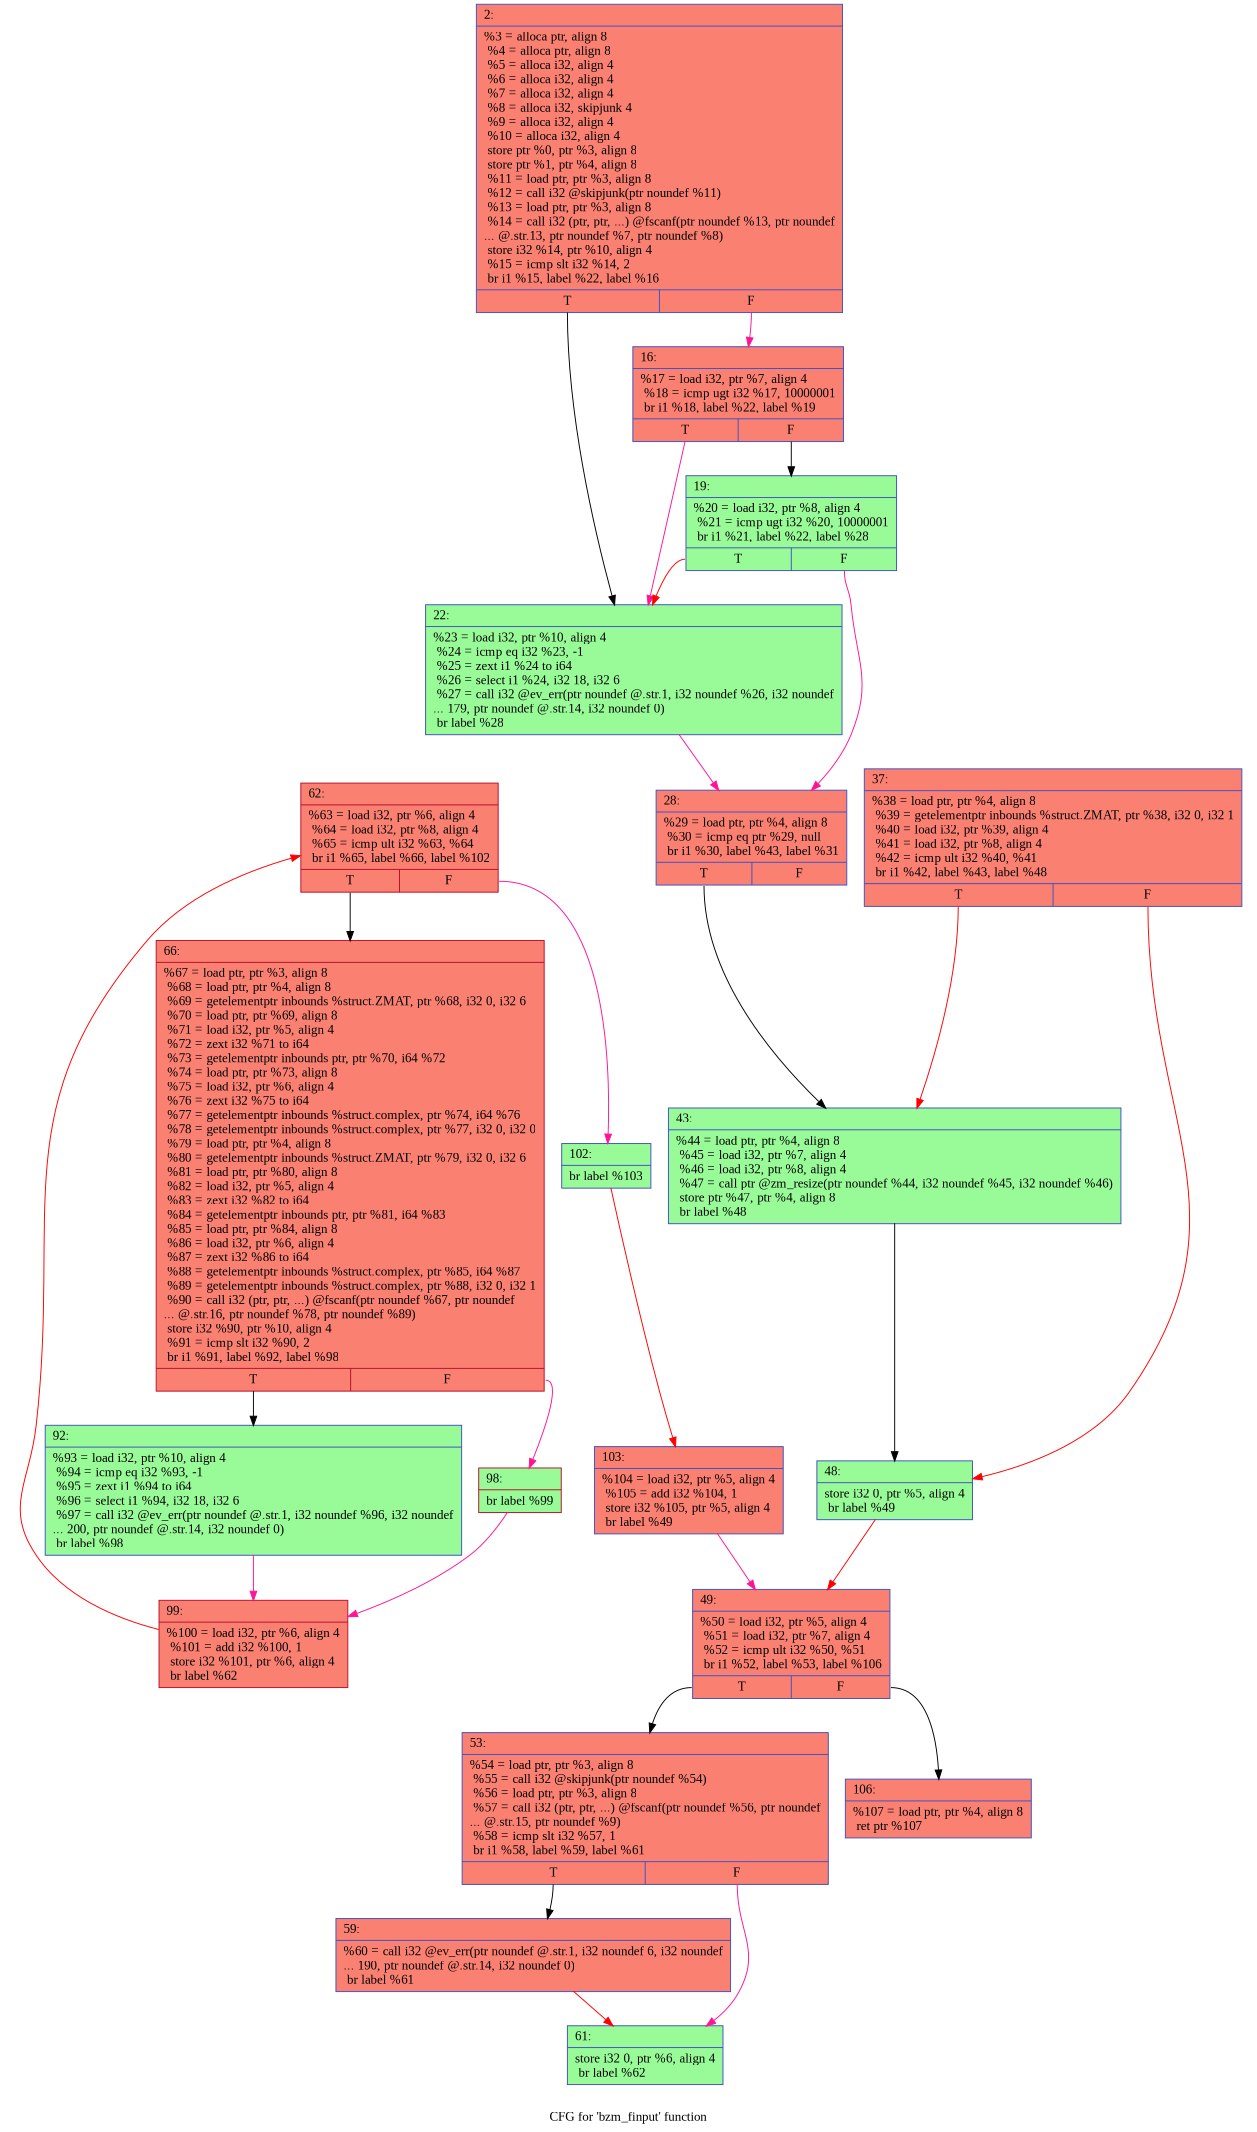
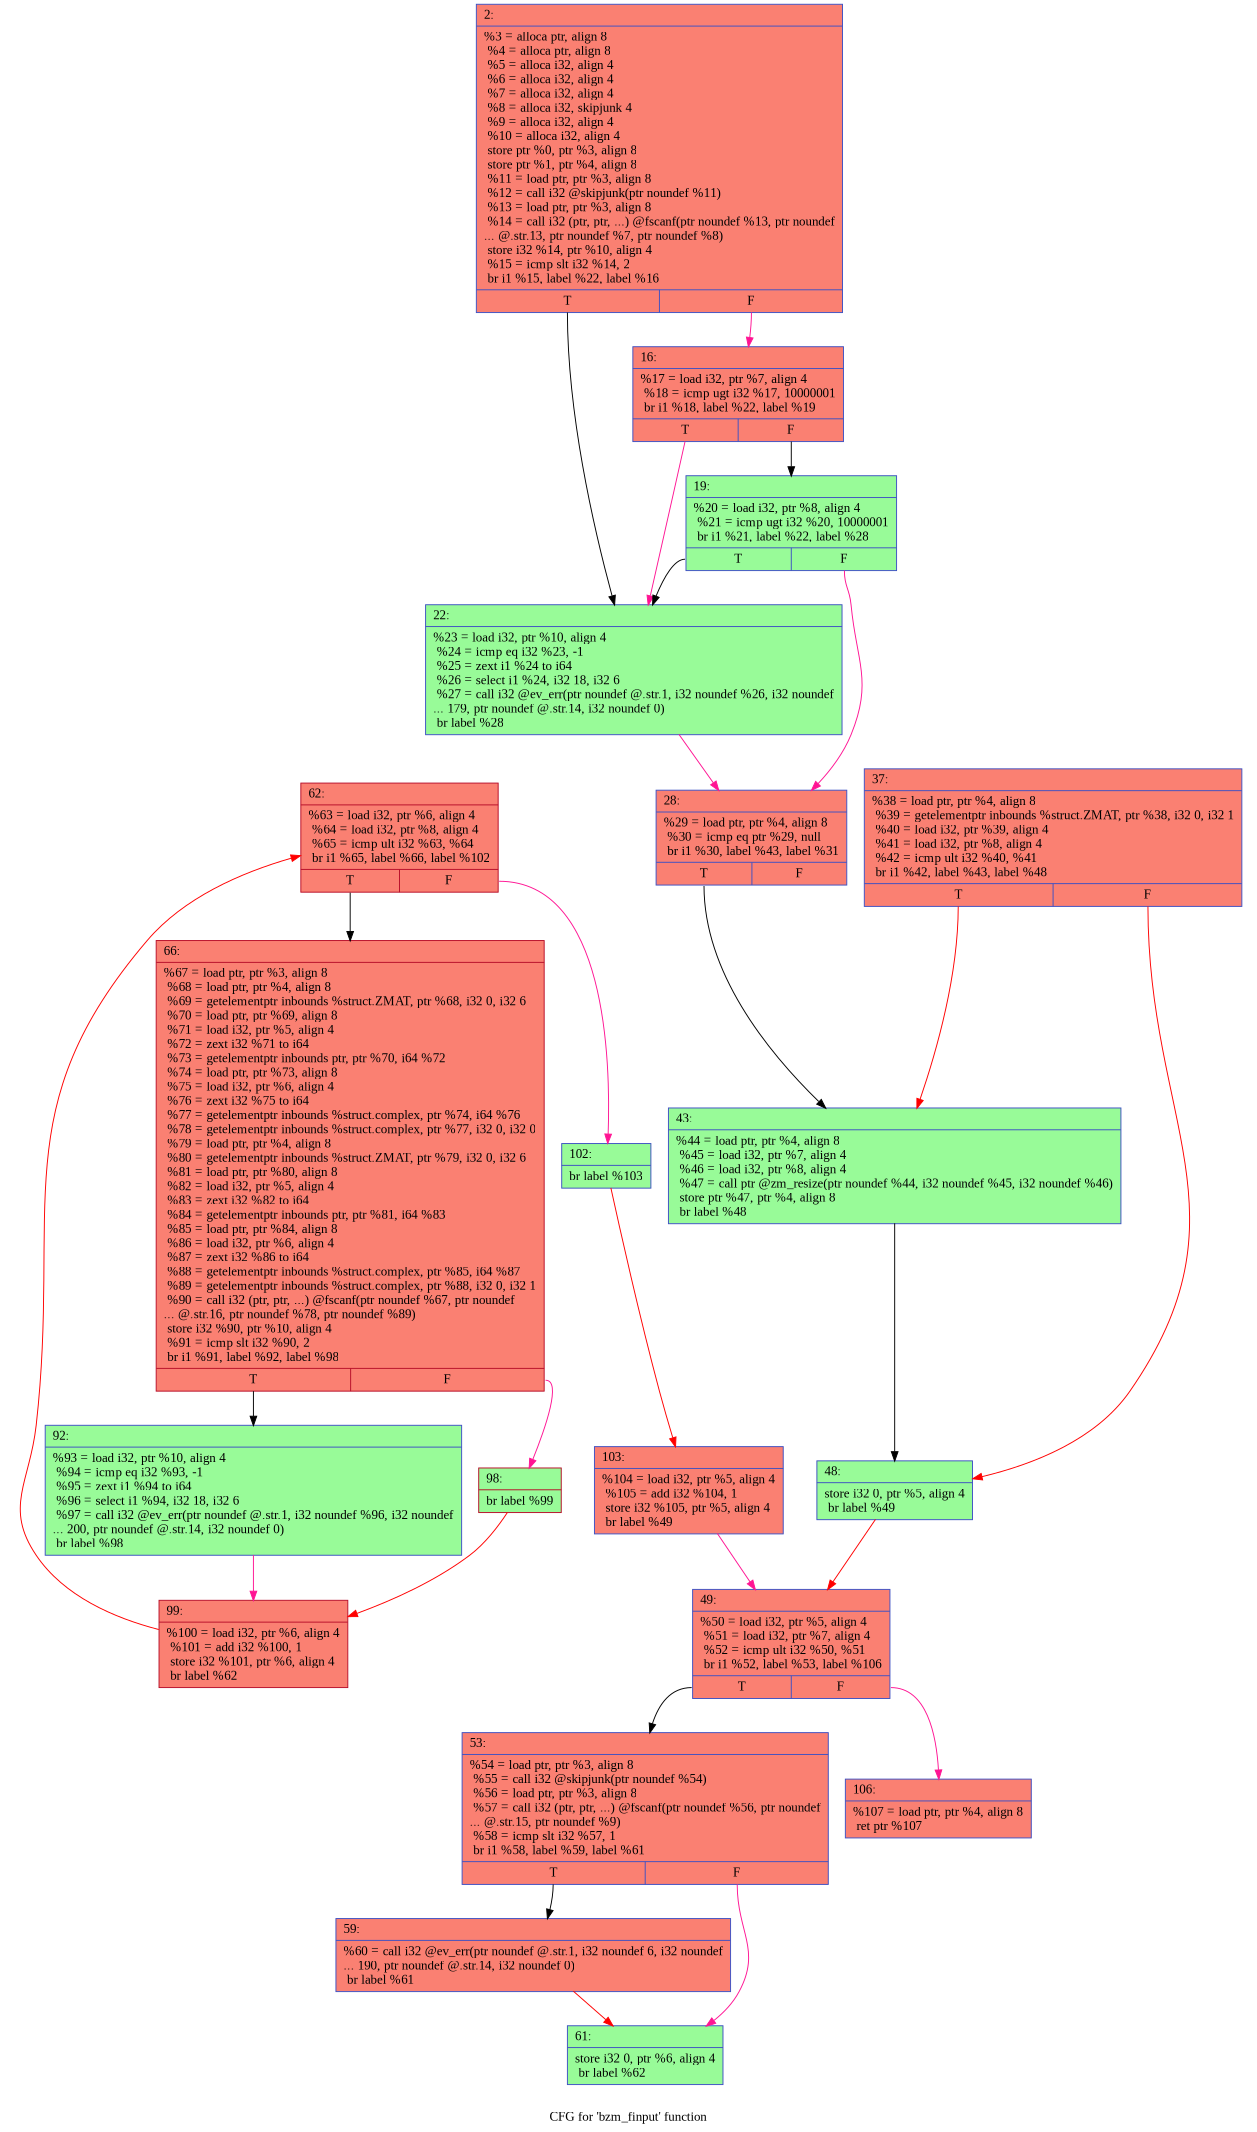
edge "19:" -> "22:": color red -> black
edge "98:" -> "99:": color deeppink -> red
edge "49:" -> "106:": color black -> deeppink
